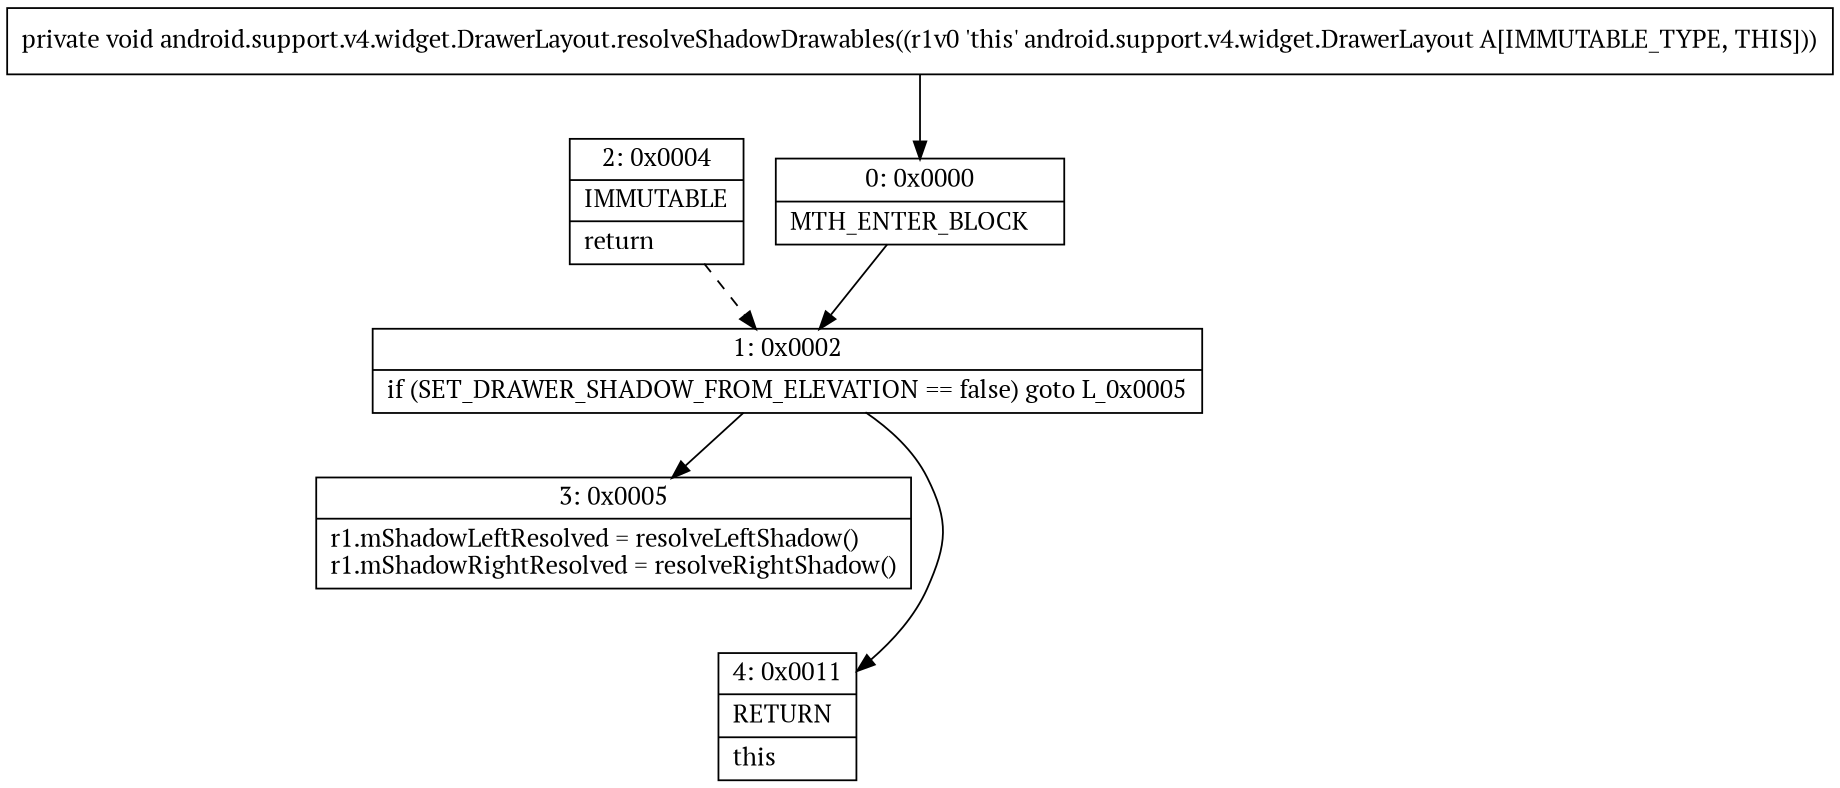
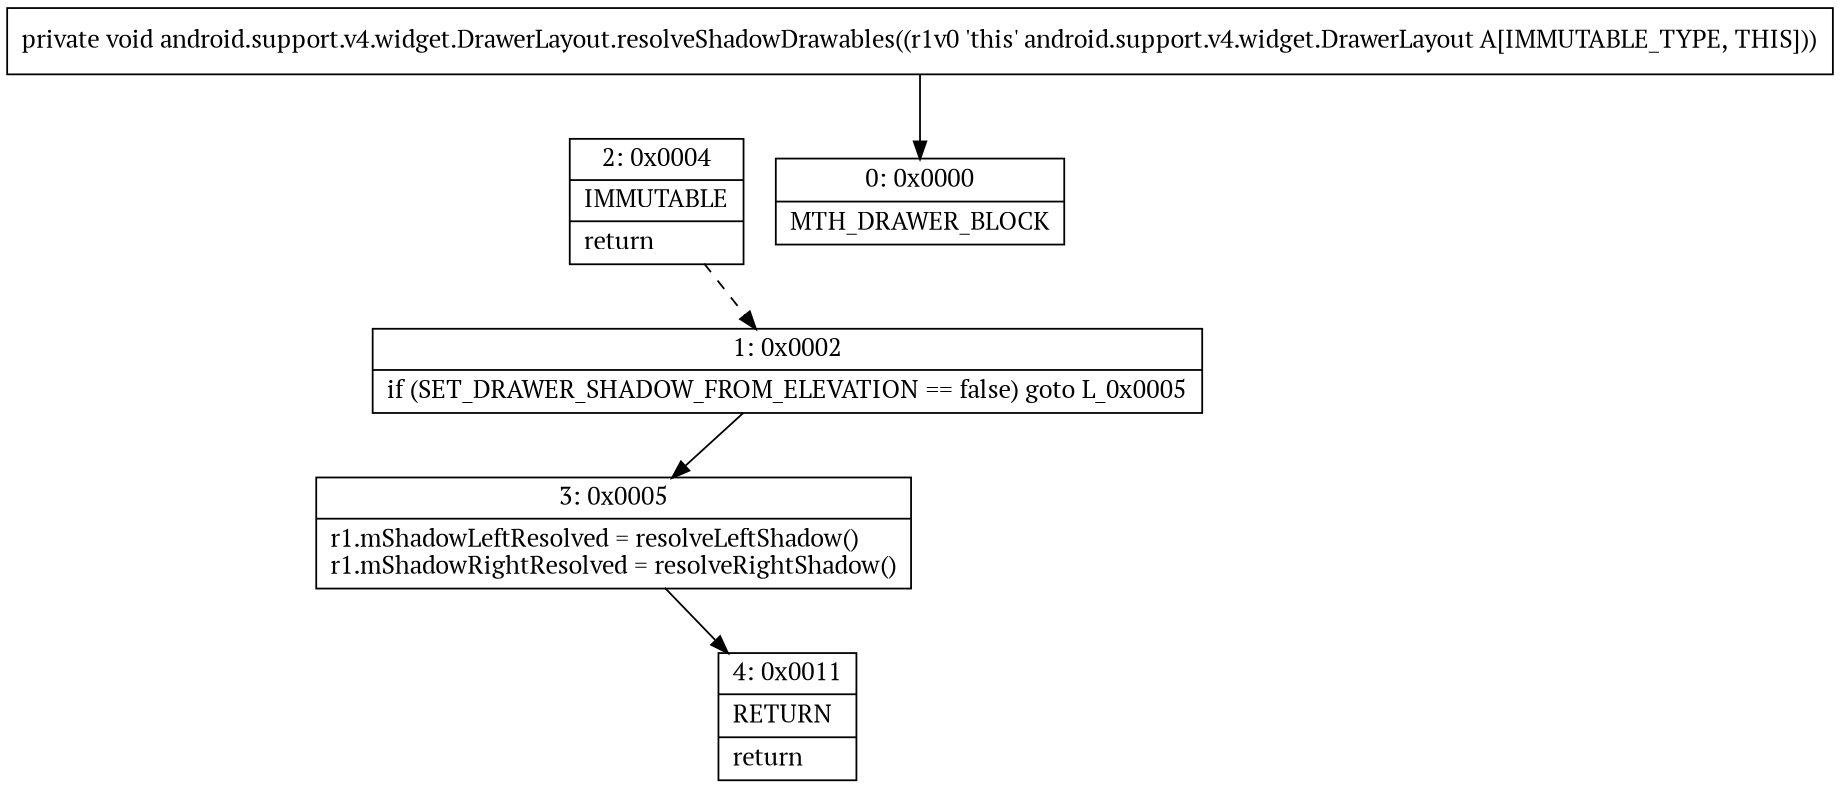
node "0: 0x0000": text "MTH_ENTER_BLOCK" -> "MTH_DRAWER_BLOCK"
edge "0: 0x0000" -> "1: 0x0002": removed
edge "1: 0x0002" -> "4: 0x0011": now "3: 0x0005" -> "4: 0x0011"
node "4: 0x0011": text "this" -> "return"
